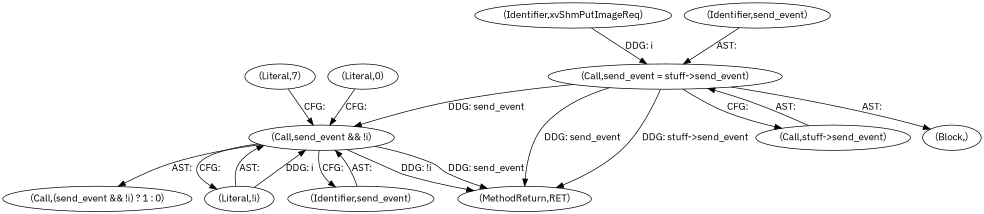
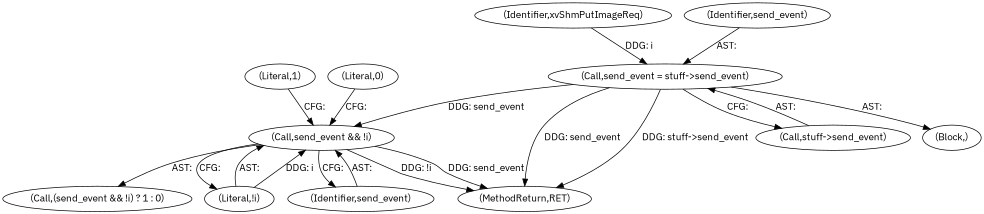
node "(Literal,7)": label "(Literal,7)" -> "(Literal,1)"
